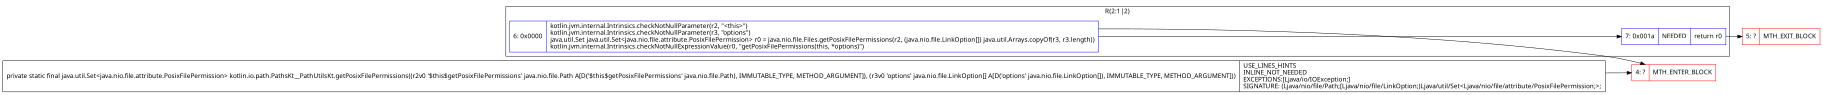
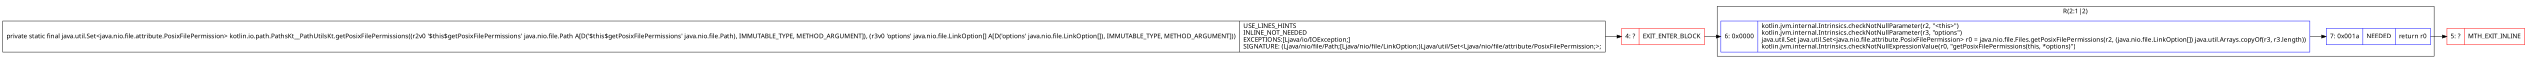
edge "6: 0x0000" -> "4: ?": reversed
node "5: ?": text "MTH_EXIT_BLOCK" -> "MTH_EXIT_INLINE"
node "4: ?": text "MTH_ENTER_BLOCK" -> "EXIT_ENTER_BLOCK"
